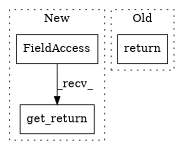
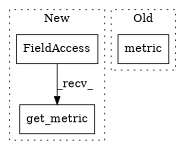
node "return": label "return" -> "metric"
node "get_return": label "get_return" -> "get_metric"
